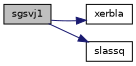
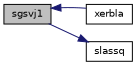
edge "sgsvj1" -> "xerbla": reversed
